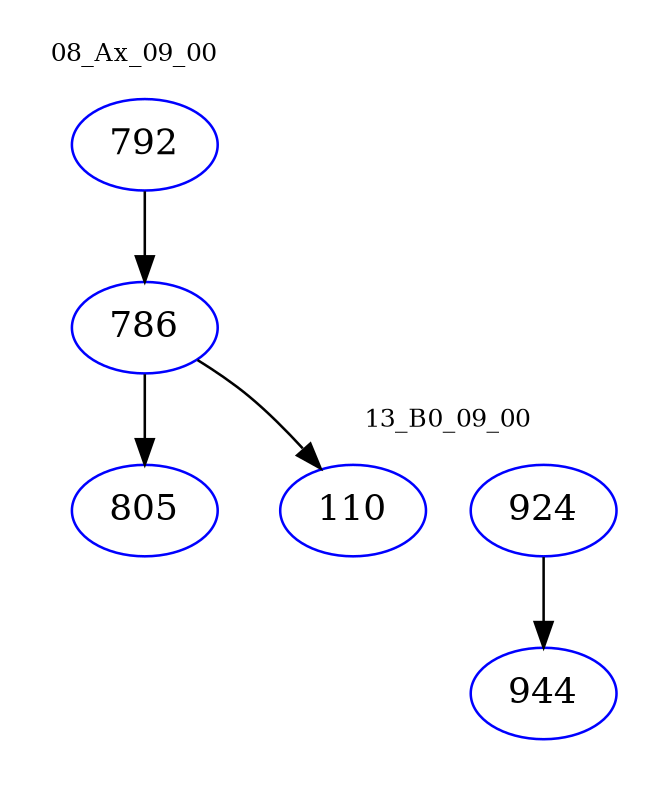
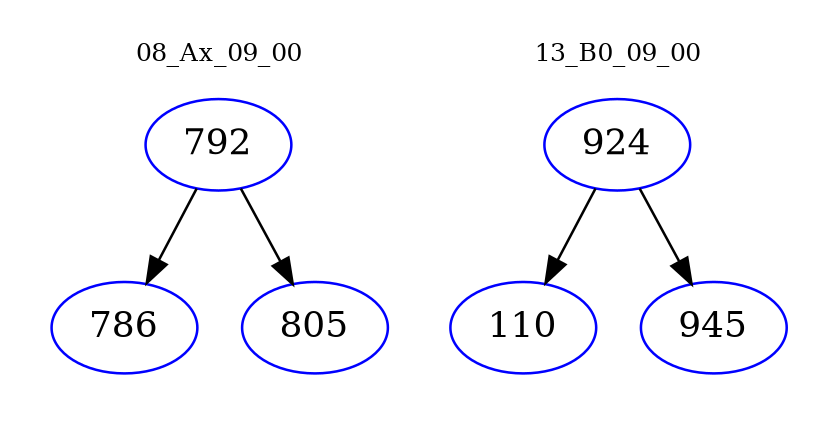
edge "786" -> "805": now "792" -> "805"
edge "786" -> "110": now "924" -> "110"
node "944": label "944" -> "945"
